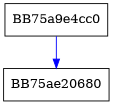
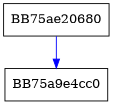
edge "BB75a9e4cc0" -> "BB75ae20680": reversed
